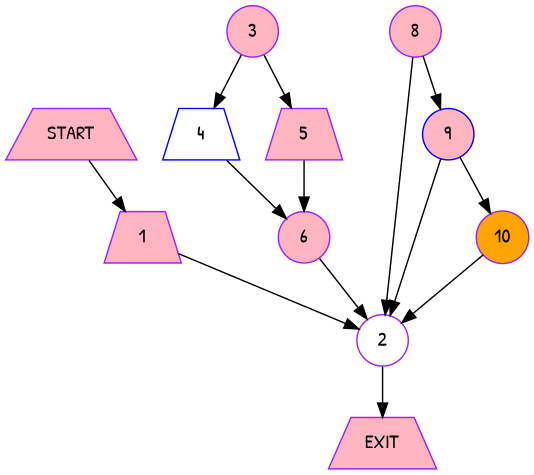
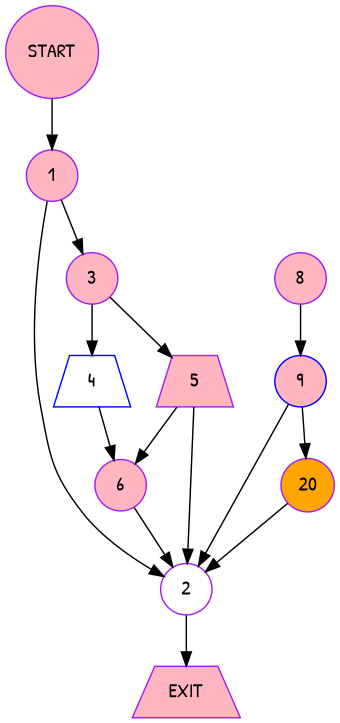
node "START": shape trapezium -> circle
edge "8" -> "2": now "5" -> "2"
edge "1" -> "3": added
node "1": shape trapezium -> circle
node "10": label "10" -> "20"
